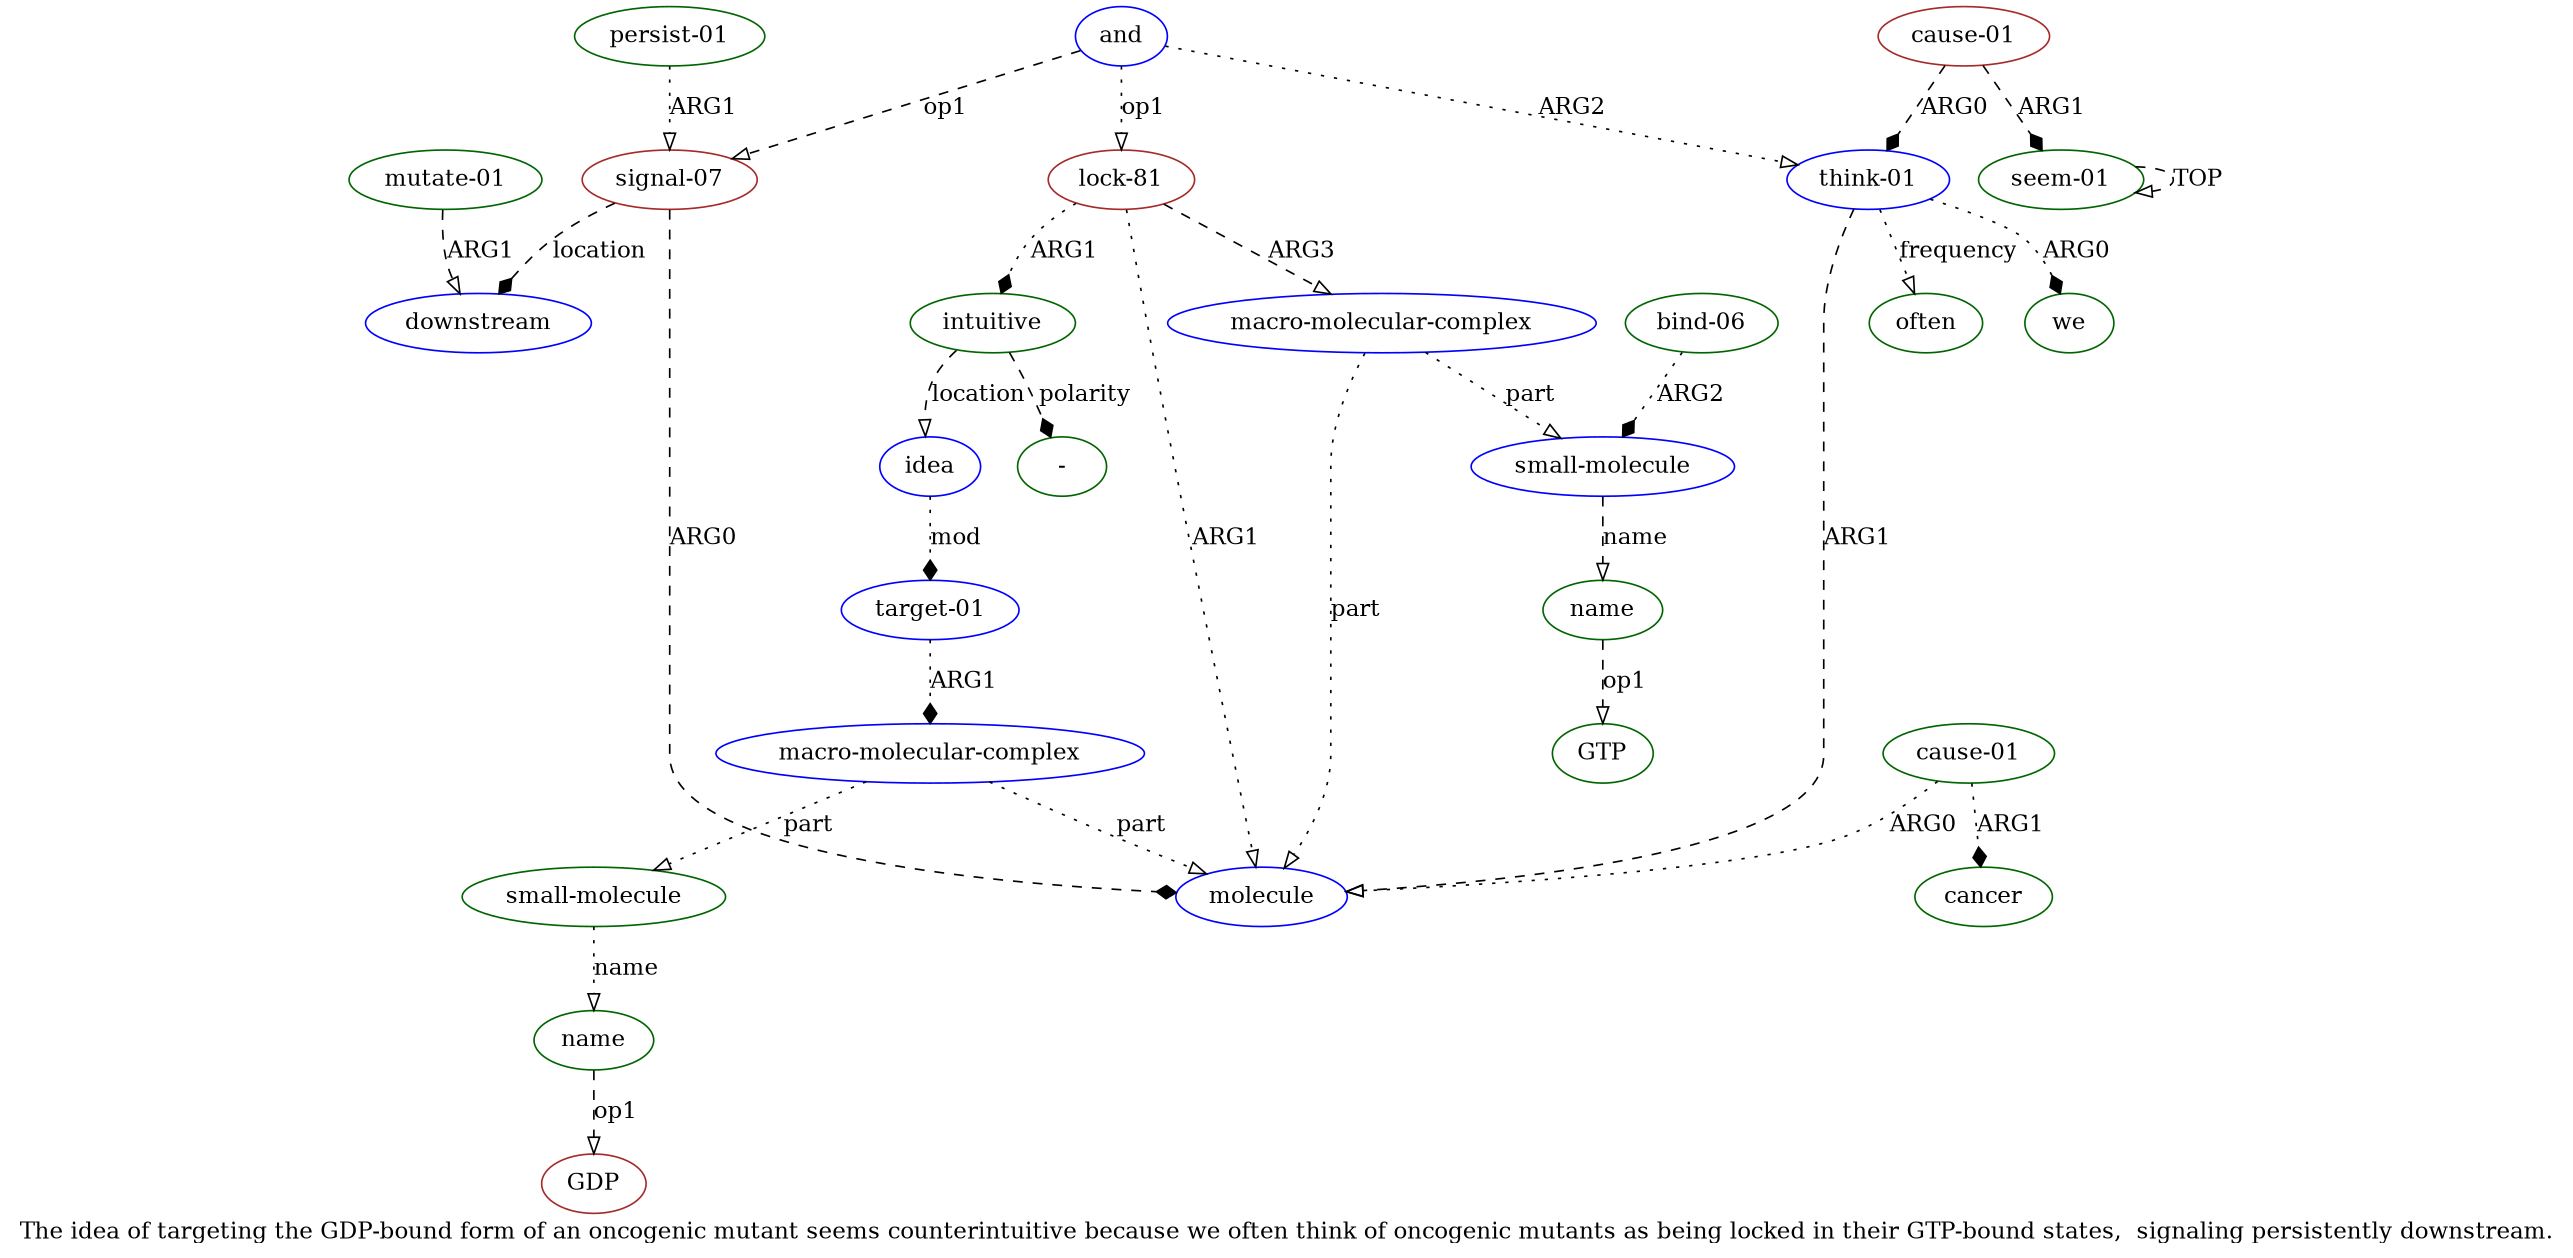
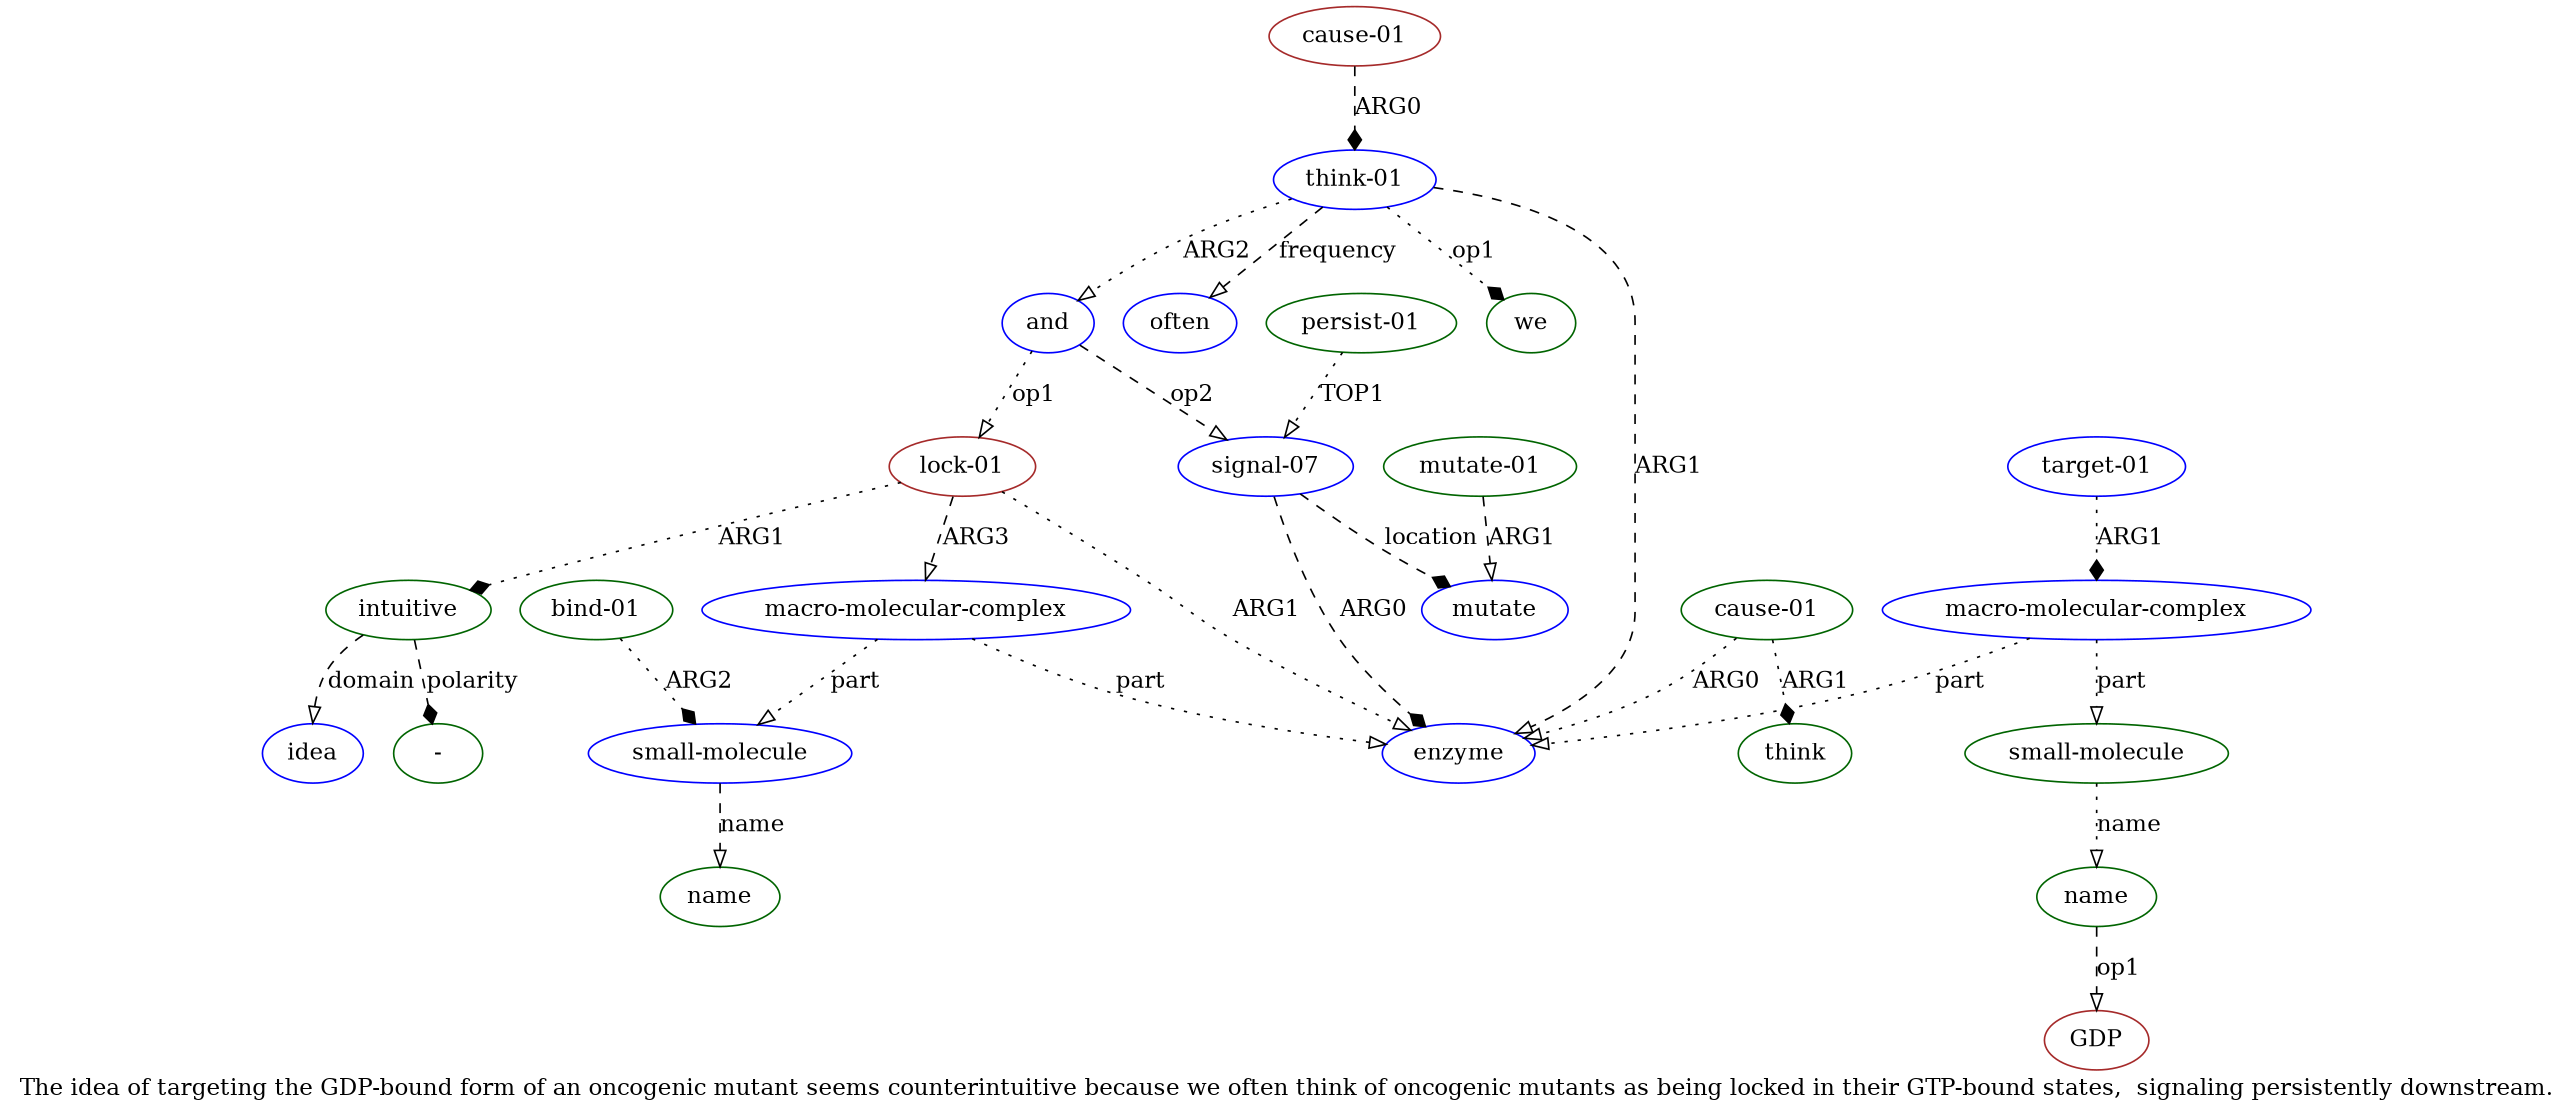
edge "and" -> "think-01": reversed
edge "persist-01" -> "signal-07": label "ARG1" -> "TOP1"
edge "and" -> "signal-07": label "op1" -> "op2"
node "signal-07": color brown -> blue
node "lock-81": label "lock-81" -> "lock-01"
node "seem-01": removed
edge "think-01" -> "often": style dotted -> dashed
edge "think-01" -> "we": label "ARG0" -> "op1"
node "downstream": label "downstream" -> "mutate"
node "bind-06": label "bind-06" -> "bind-01"
node "often": color darkgreen -> blue
edge "intuitive" -> "idea": label "location" -> "domain"
edge "idea" -> "target-01": removed, label "mod"
node "GTP": removed
node "molecule": label "molecule" -> "enzyme"
node "cancer": label "cancer" -> "think"
